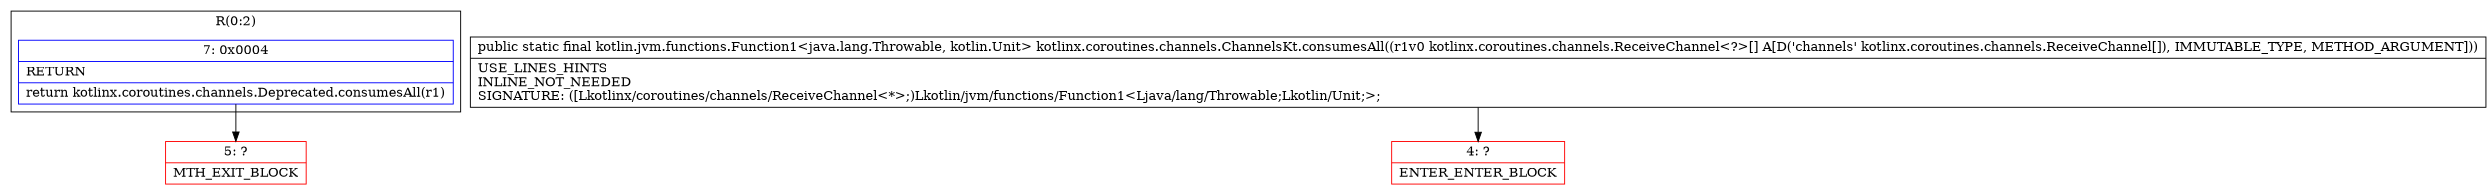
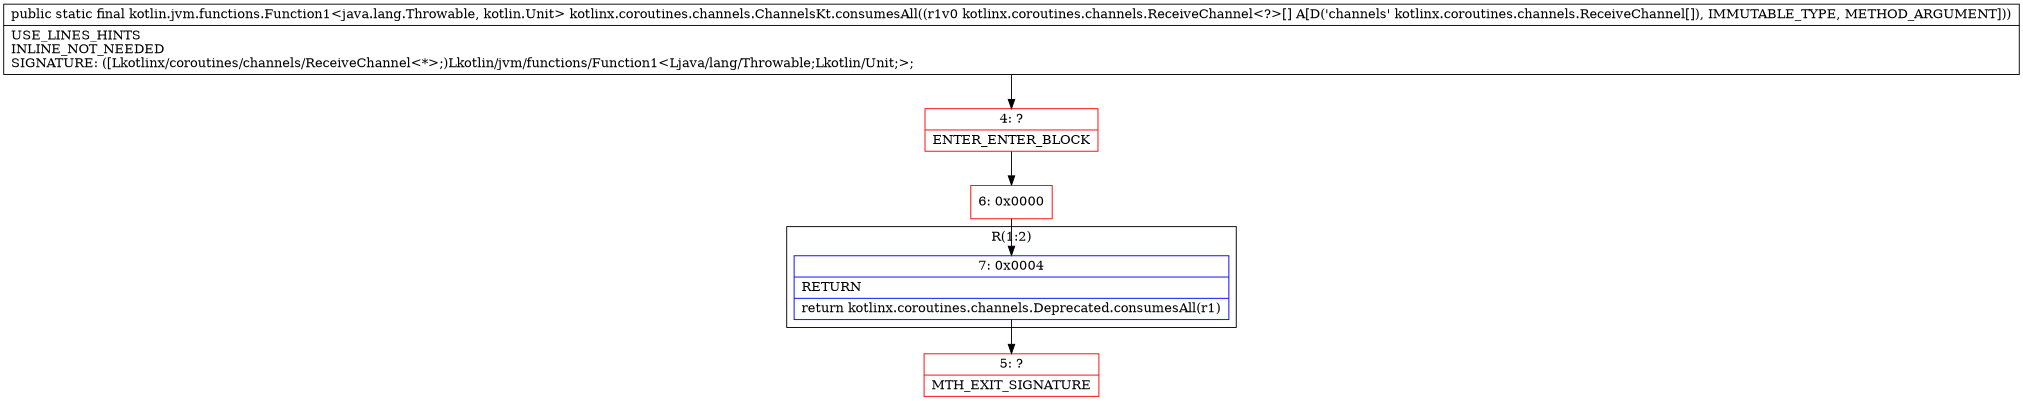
cluster "R(0:2)": label "R(0:2)" -> "R(1:2)"
node "5: ?": text "MTH_EXIT_BLOCK" -> "MTH_EXIT_SIGNATURE"
node "6: 0x0000": added
